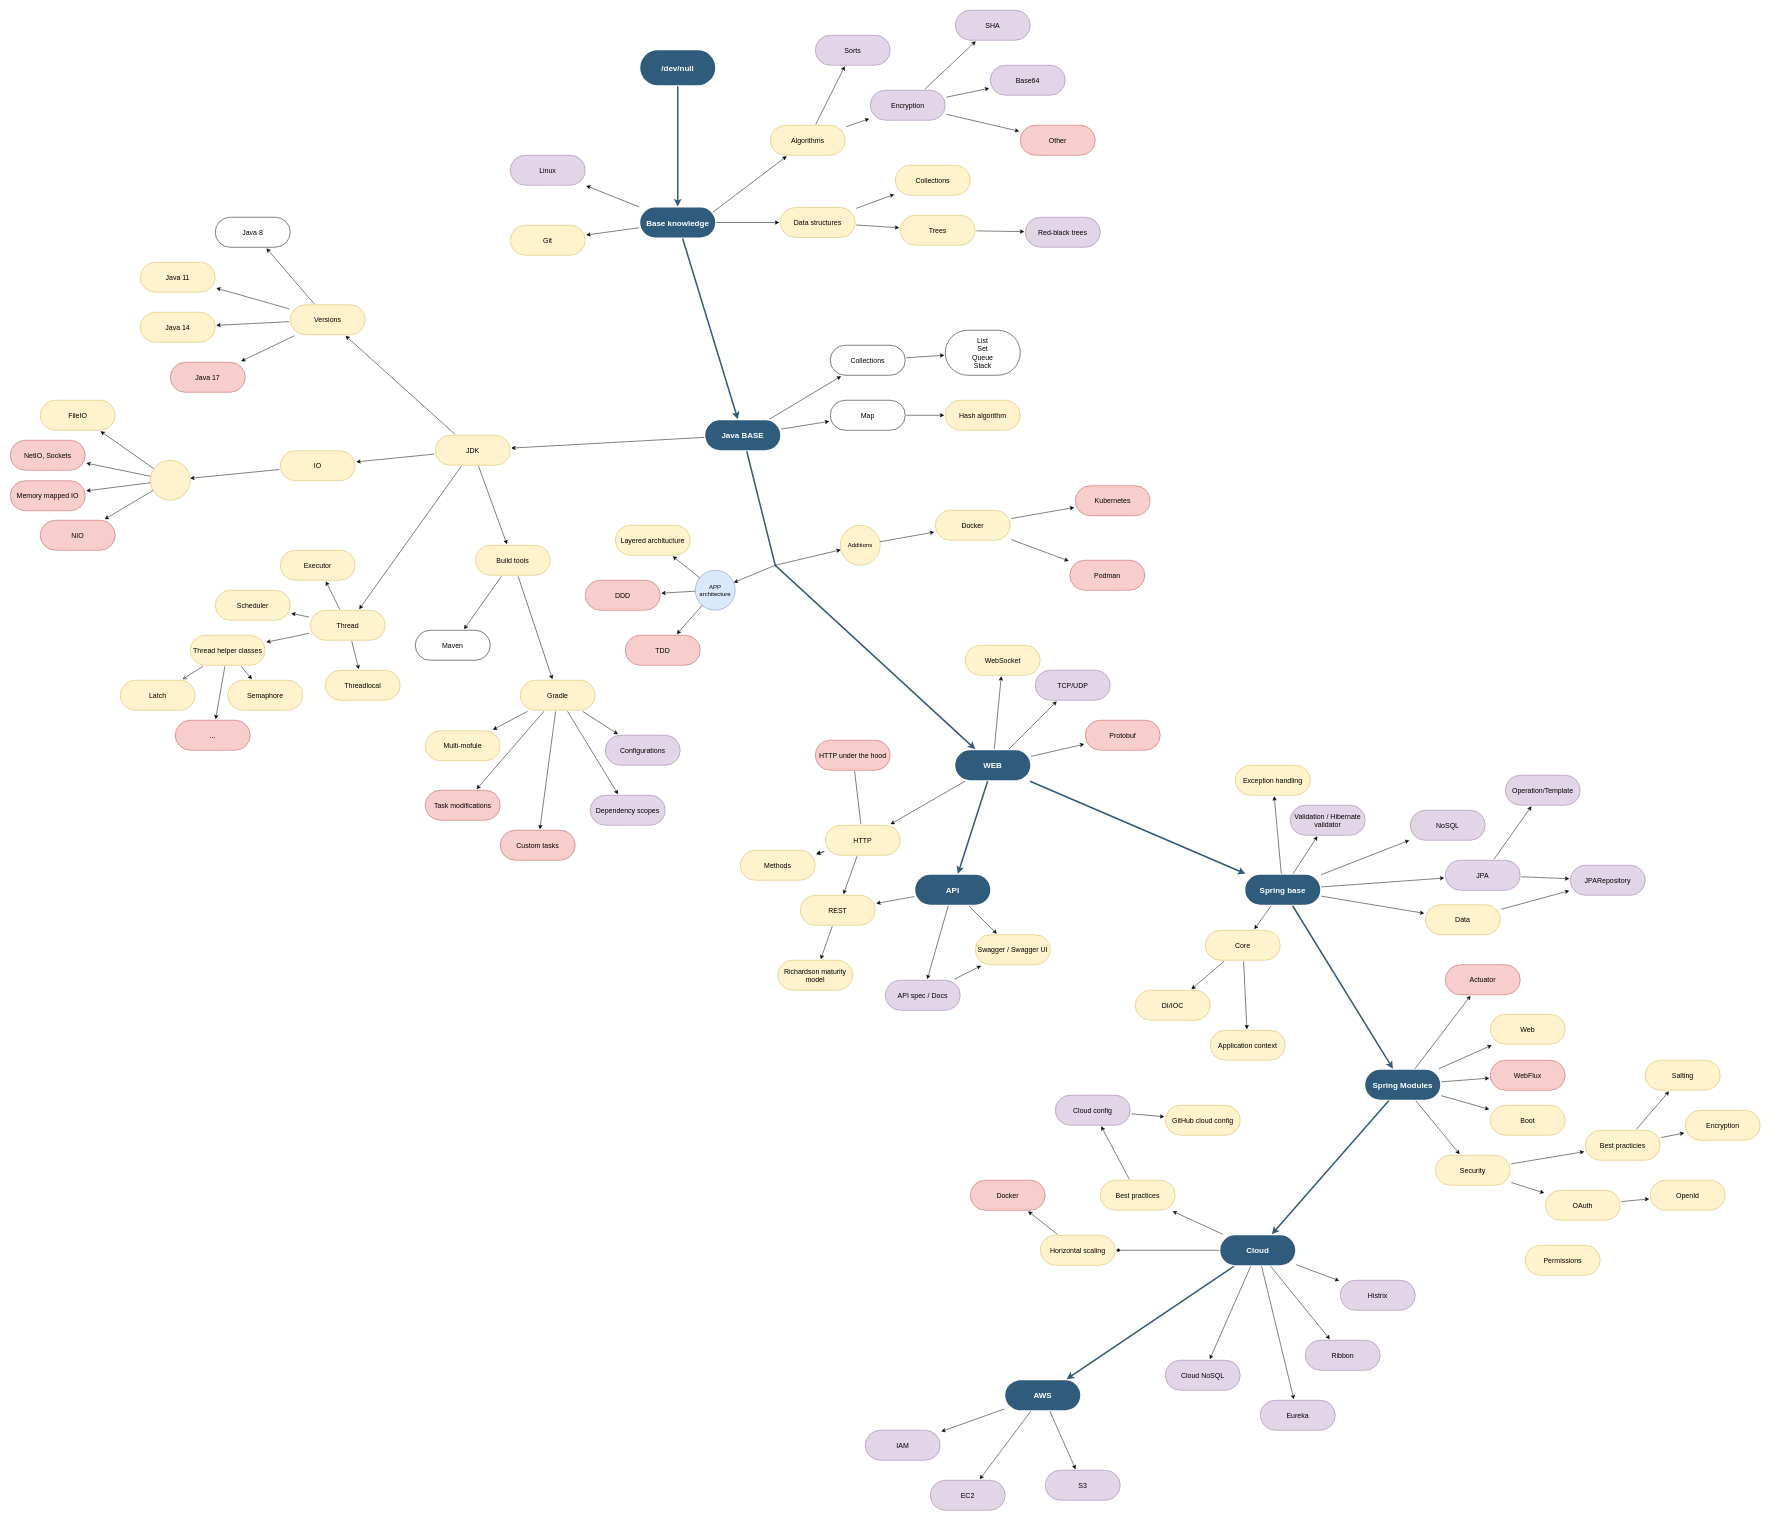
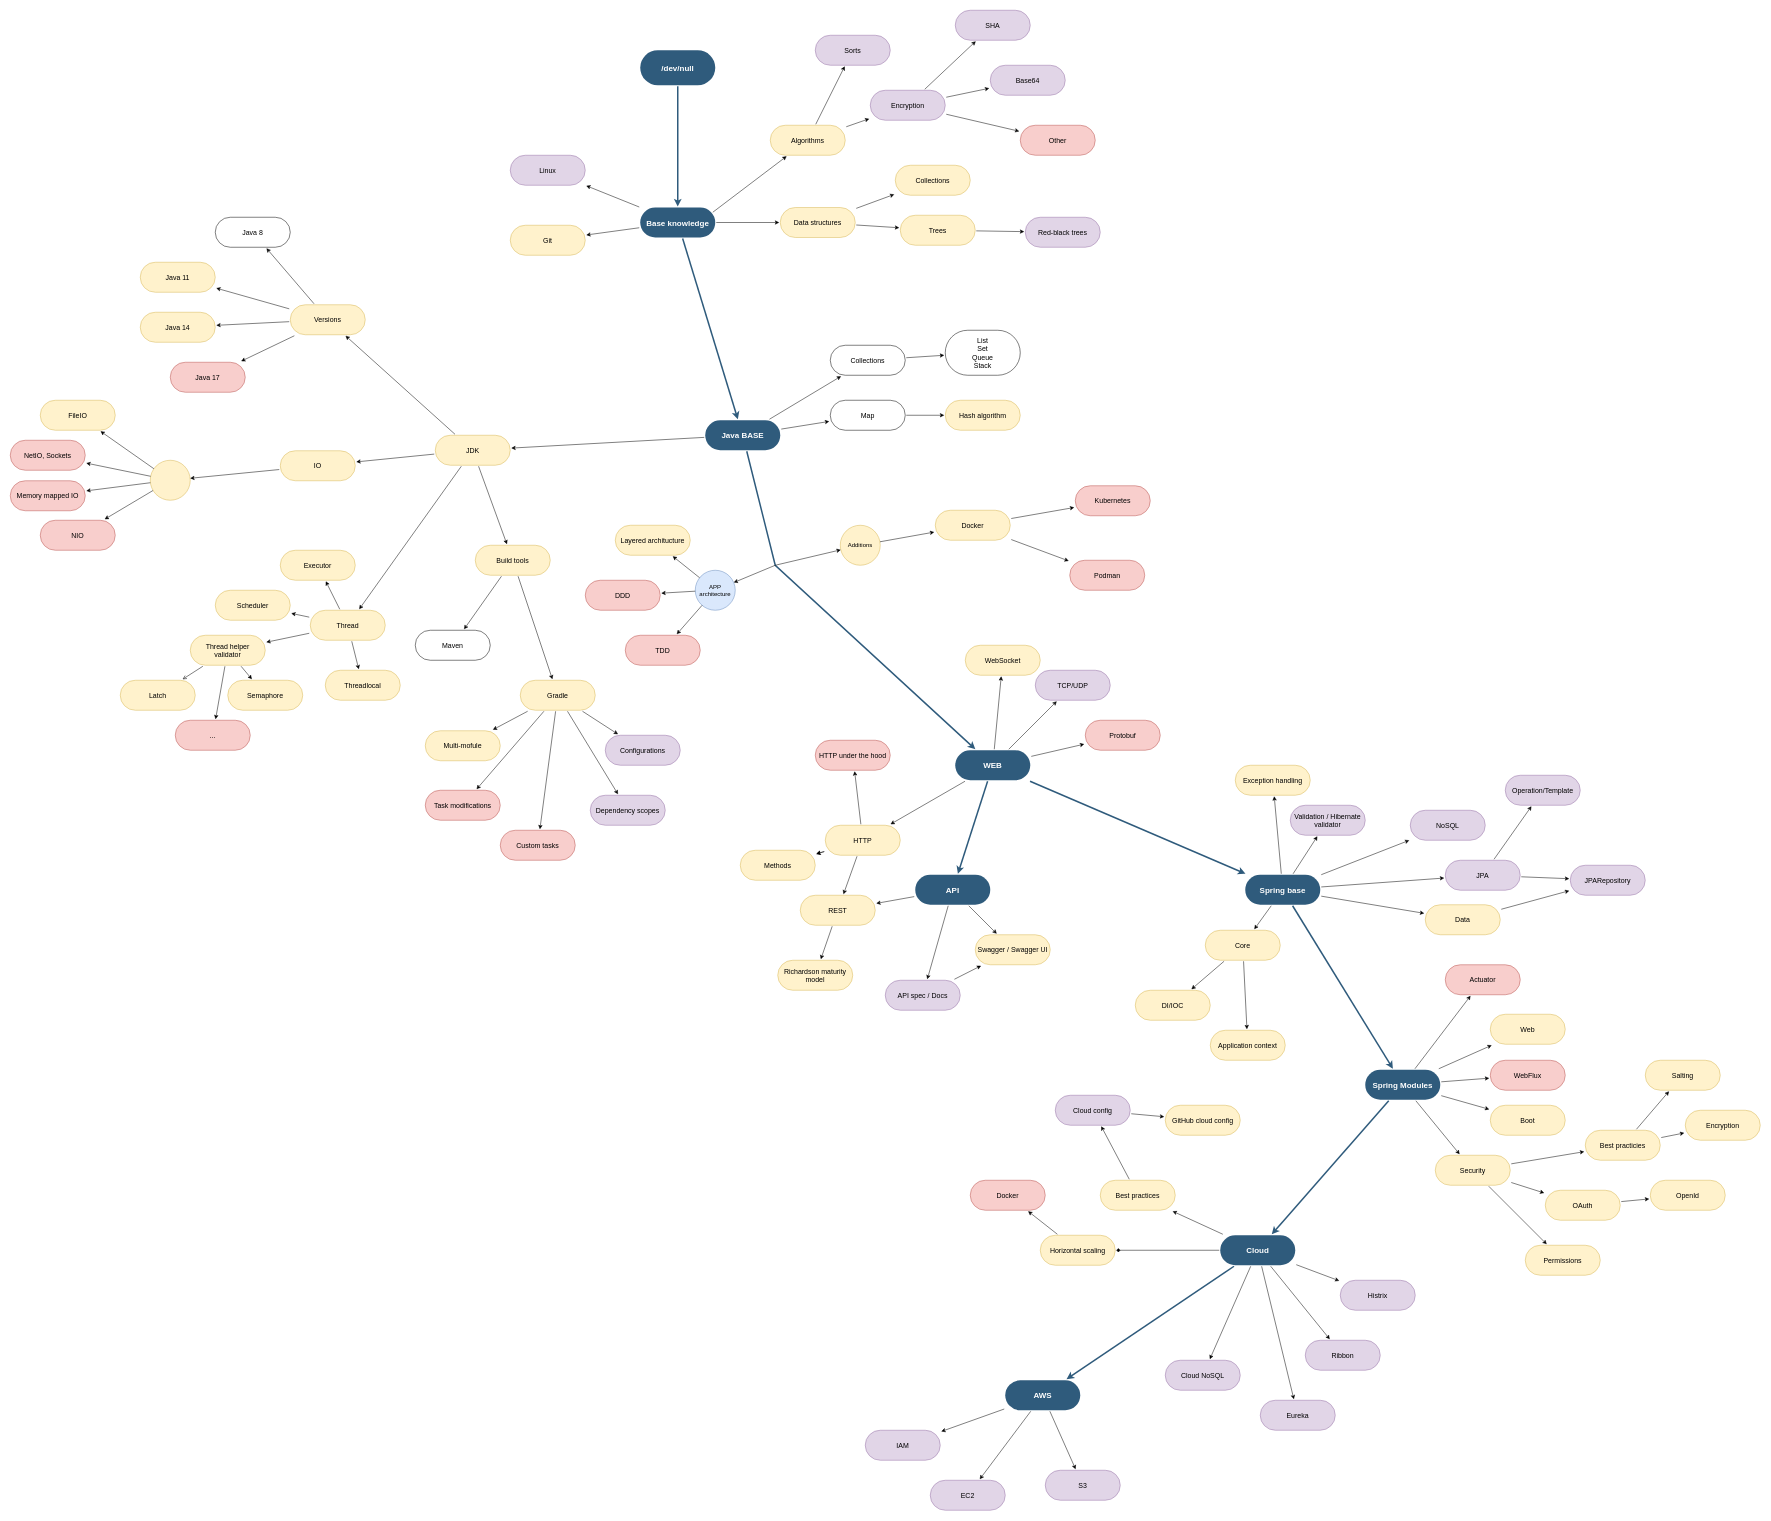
node "Thread helper classes": label "Thread helper classes" -> "Thread helper validator"
edge "HTTP under the hood" -- "HTTP": arrowhead none -> classic
edge "Security" -> "Permissions": added
